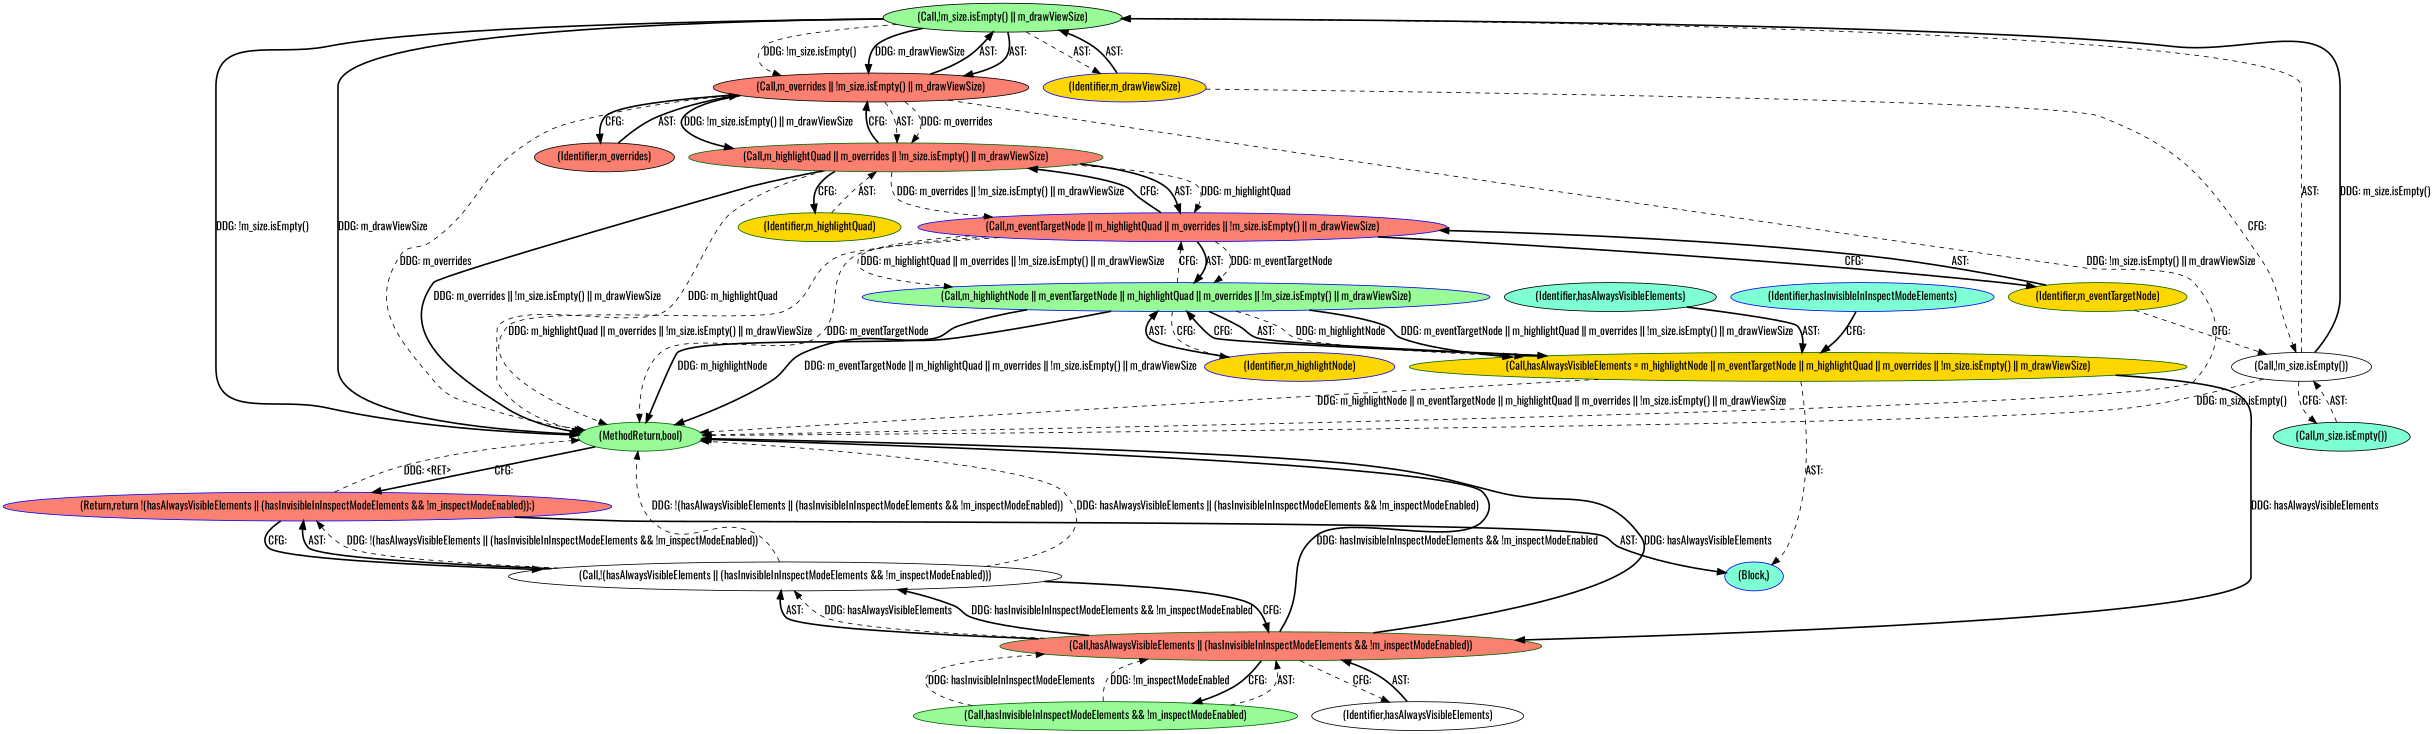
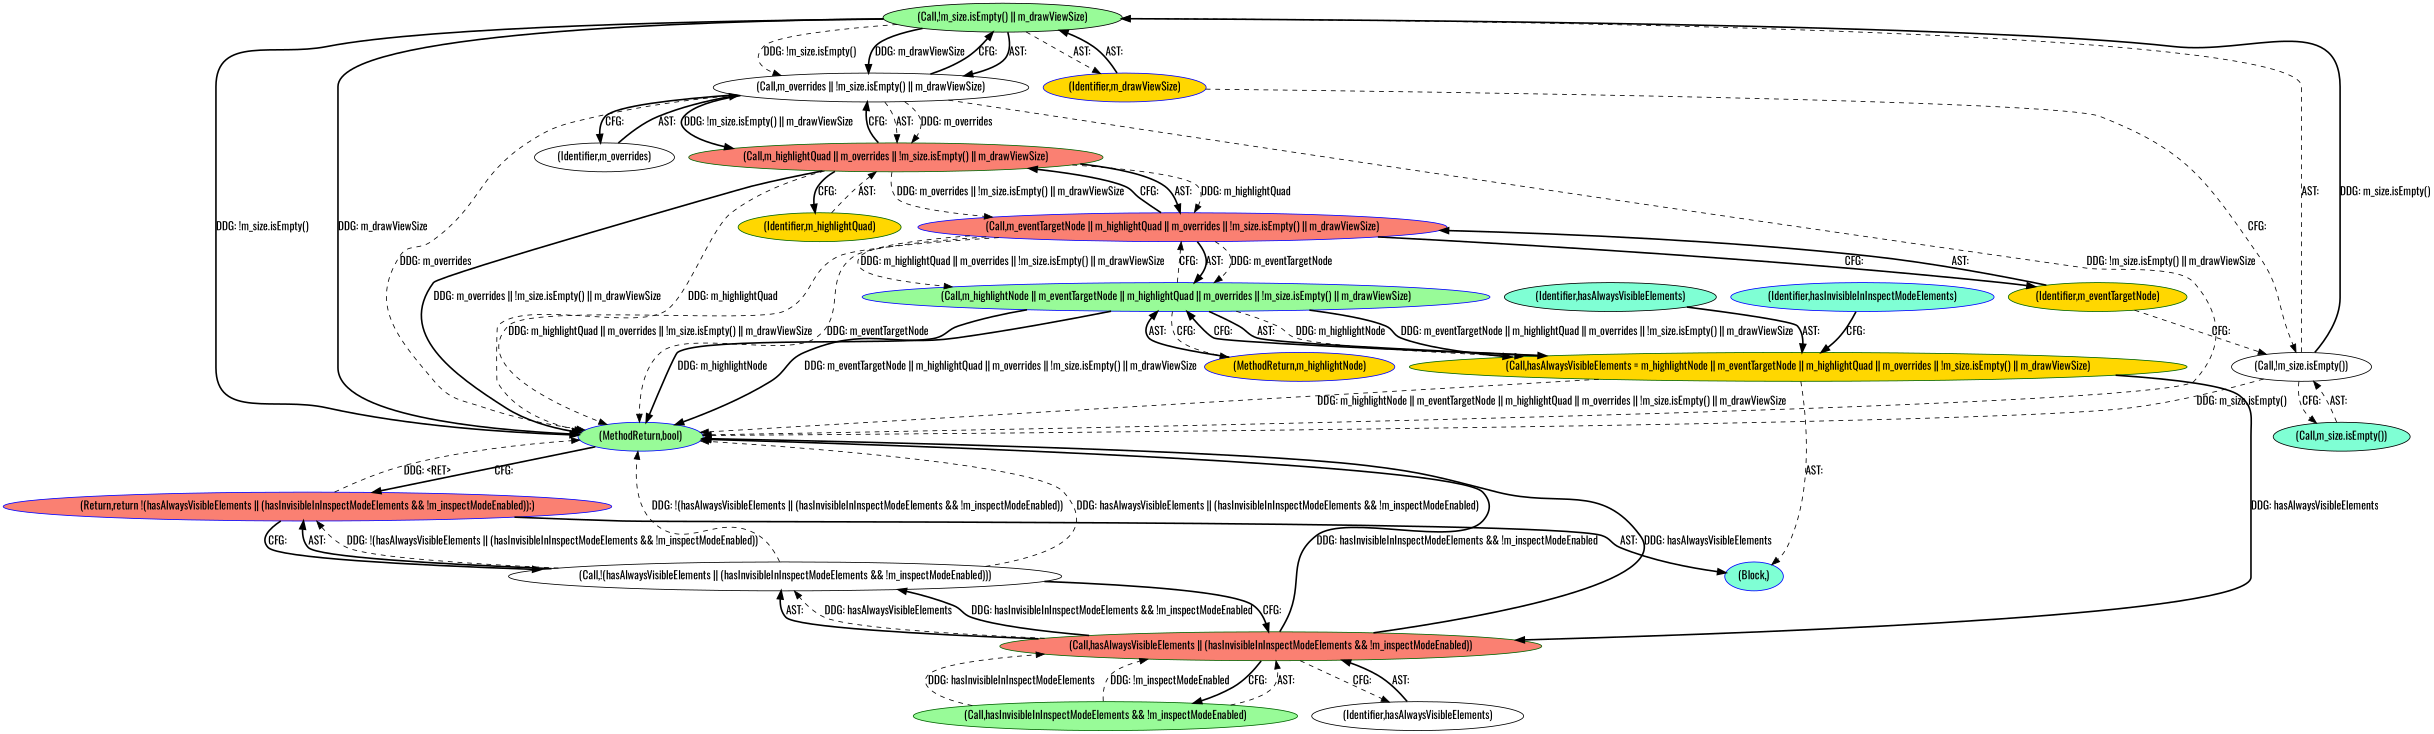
edge "(Call,m_overrides || !m_size.isEmpty() || m_drawViewSize)" -> "(Call,!m_size.isEmpty() || m_drawViewSize)": label "AST: " -> "CFG: "
node "(Call,m_overrides || !m_size.isEmpty() || m_drawViewSize)": fillcolor salmon -> white
node "(Identifier,m_overrides)": fillcolor salmon -> white
node "(Identifier,m_highlightNode)": label "(Identifier,m_highlightNode)" -> "(MethodReturn,m_highlightNode)"
node "(MethodReturn,bool)": color darkgreen -> blue
